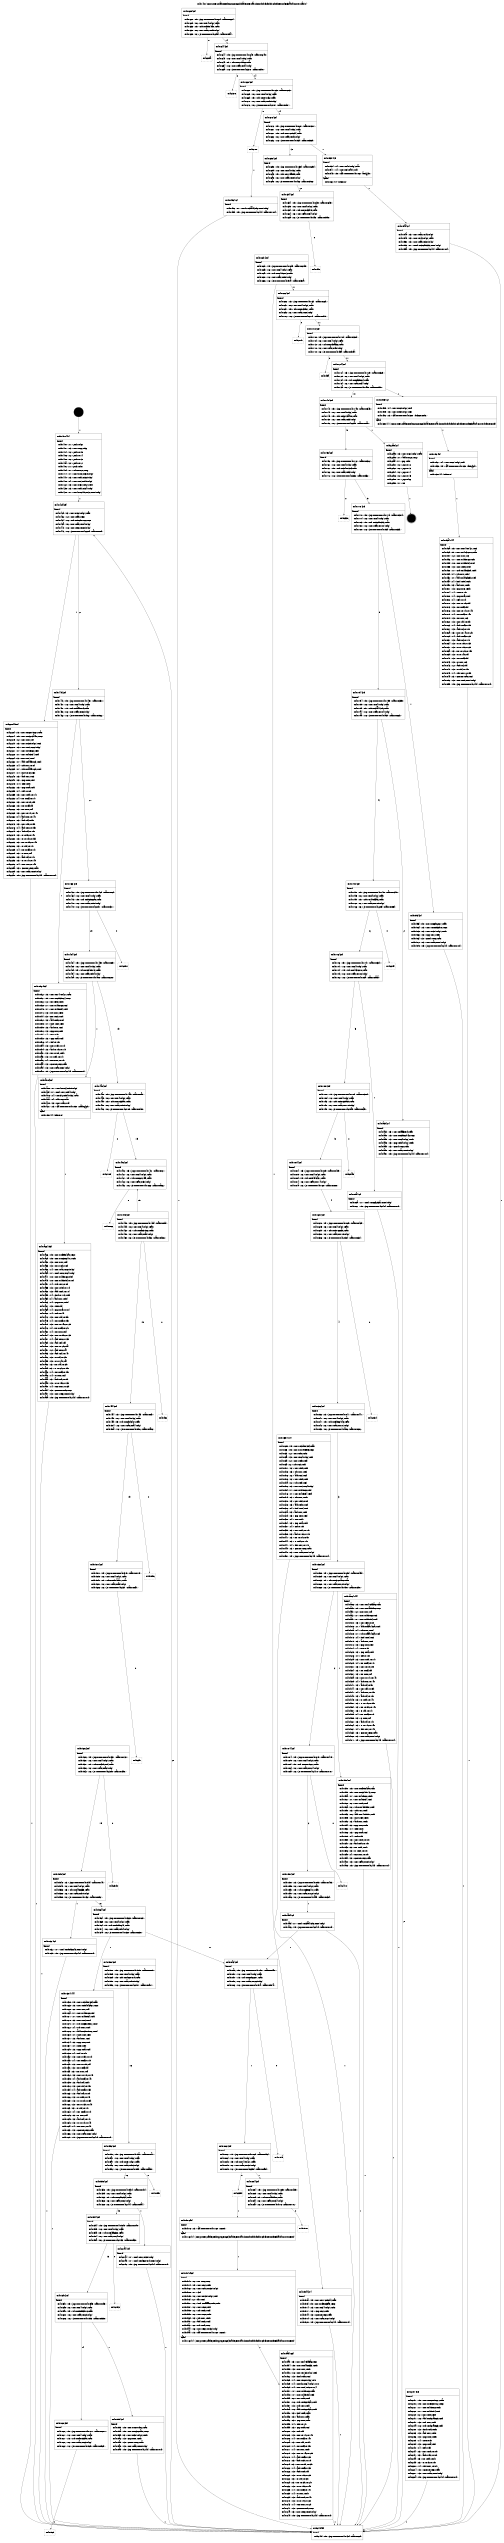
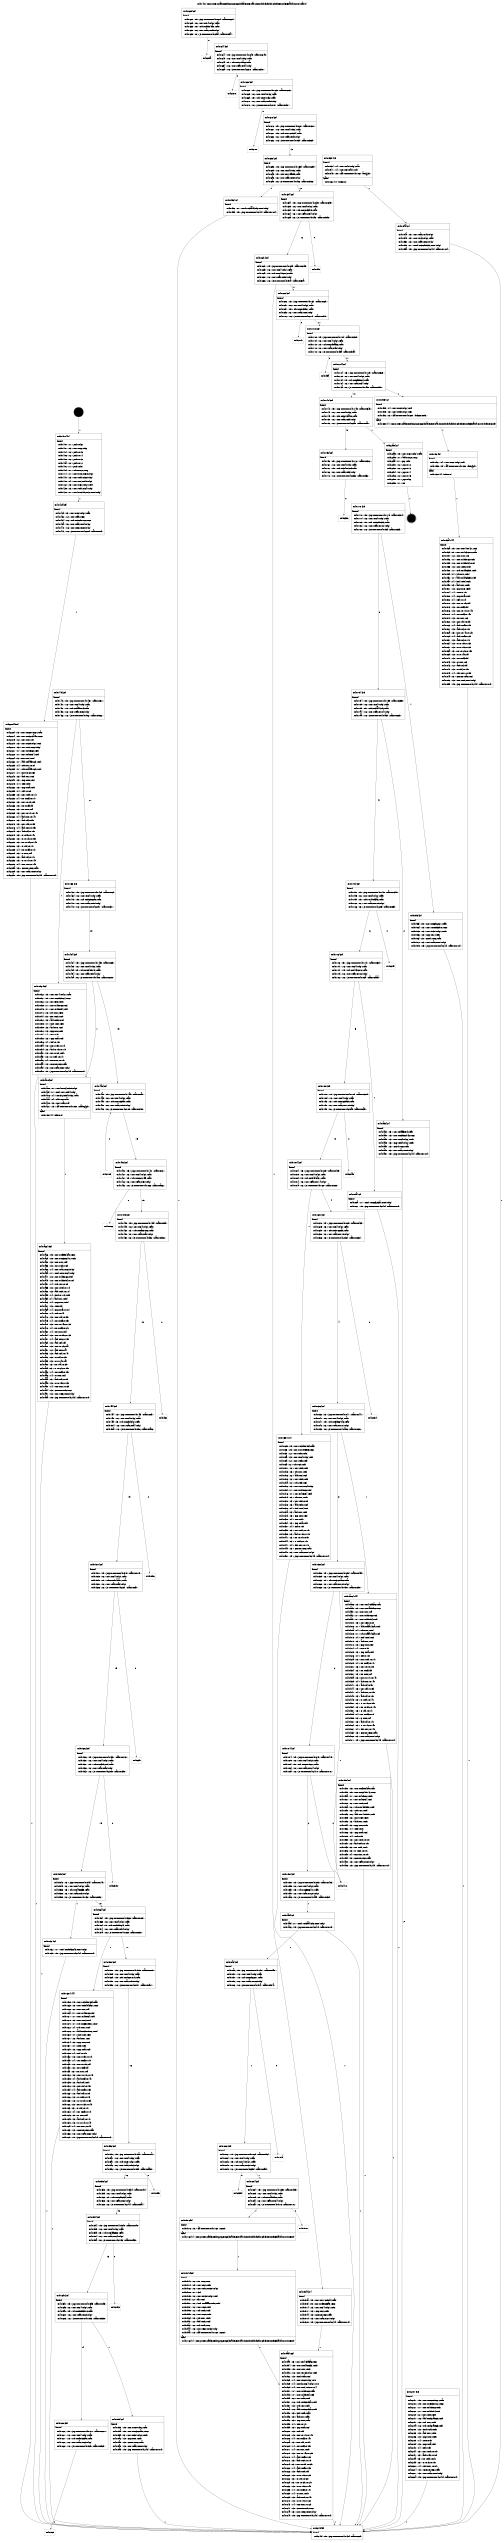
edge "0x401628 [28]" -> "0x401644 [28]": removed, label "14"
edge "0x401644 [28]" -> "0x401660 [28]": removed, label "14"
edge "0x401660 [28]" -> "0x40167c [28]": removed, label "14"
edge "0x40167c [28]" -> "0x40193d [13]": removed, label "1"
edge "0x402187" -> "0x401d56 [12]": now "0x401698 [28]" -> "0x401d56 [12]"
edge "0x4016b4 [28]" -> "0x4016d0 [28]": added, label "12"
edge "0x40175c [28]" -> "0x401778 [28]": removed, label "9"
edge "0x40142f [29]" -> "0x40144c [28]": removed, label "21"
node "0x4020b1": removed
edge "0x4014a0 [28]" -> "0x402109": reversed
edge "0x4014d8 [28]" -> "0x4014bc [28]": reversed
edge "0x401804 [28]" -> "0x401cee [104]": added, label "1"
edge "0x40183c [28]" -> "0x401ae6 [144]": added, label "1"
edge "0x40241f [5]" -> "0x40142f [29]": removed, label "21"
edge "0x401510 [28]" -> "0x40152c [28]": added, label "19"
edge "0x401858 [28]" -> "0x4019b0 [88]": now "0x401858 [28]" -> "0x402418"
edge "0x401564 [28]" -> "0x4018ac [28]": now "0x401564 [28]" -> "0x401580 [28]"
edge "0x40235d" -> "0x401b76 [5]": now "0x4018e4 [28]" -> "0x401b76 [5]"
node "0x4021a4 [19]": removed
edge "0x40190a [27]" -> "0x40241f [5]": now "0x40190a [27]" -> "0x401baf [163]"
